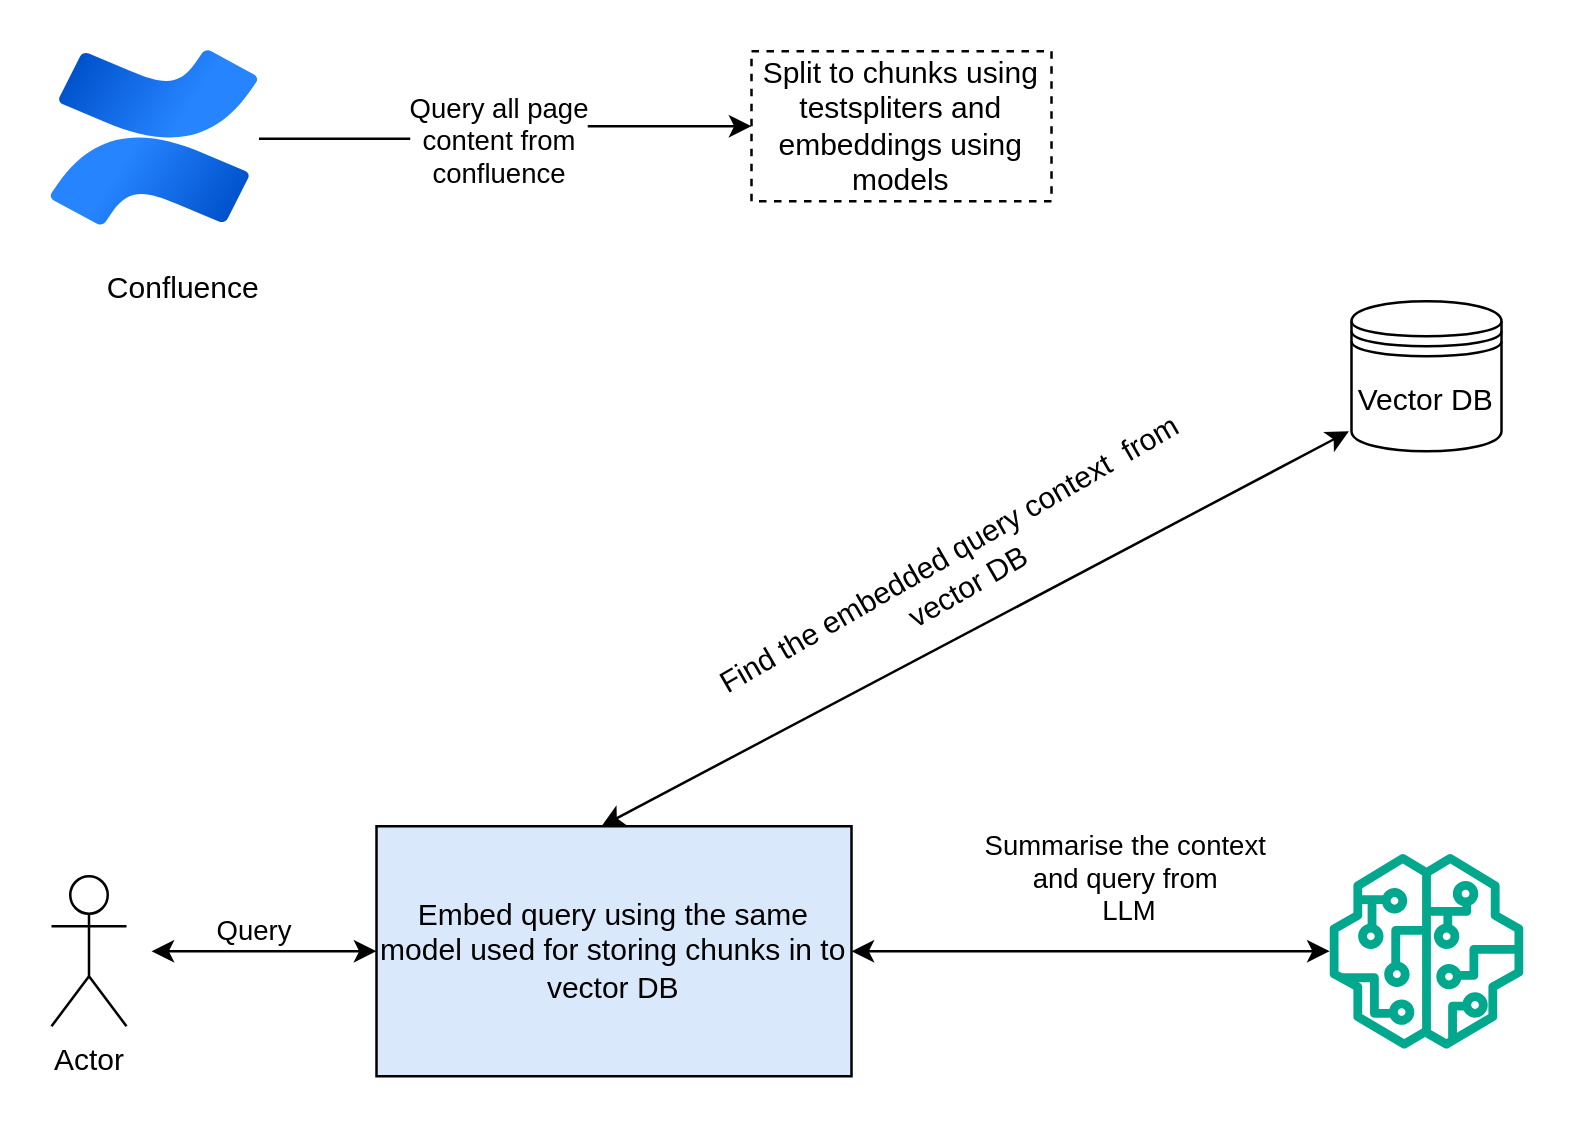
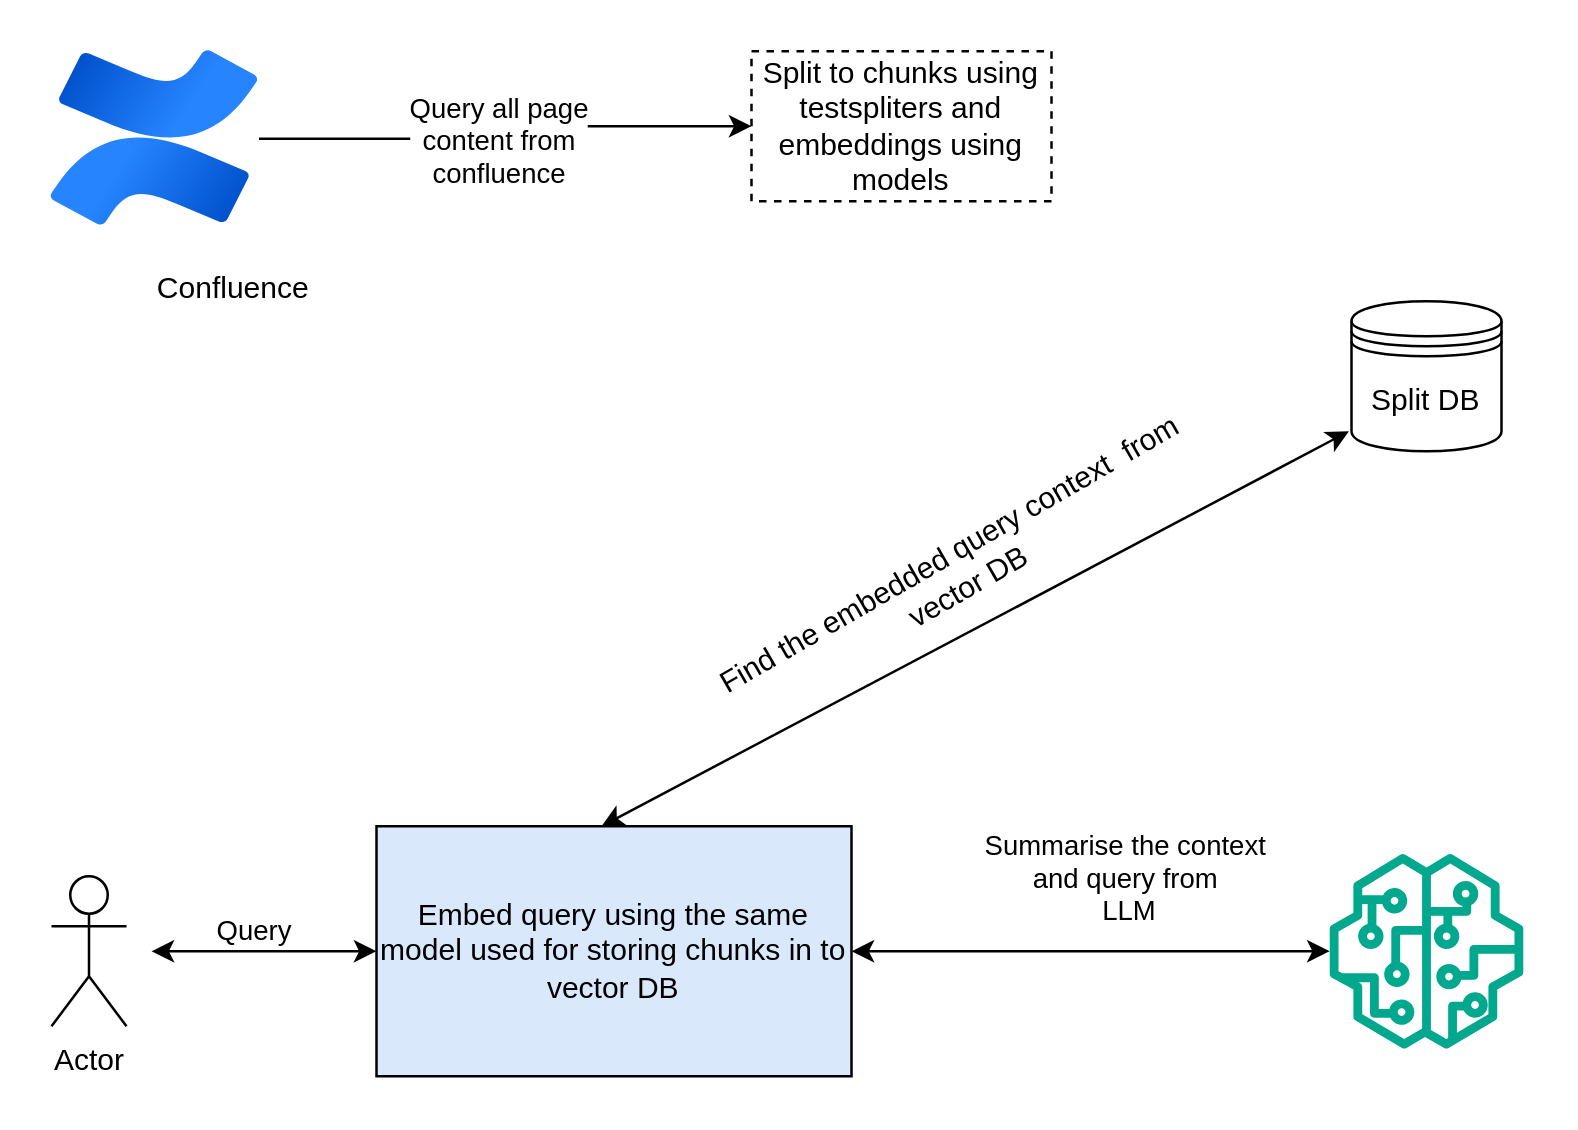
node "Confluence": moved (184, 289) -> (234, 289)
node "Vector DB": label "Vector DB" -> "Split DB"
